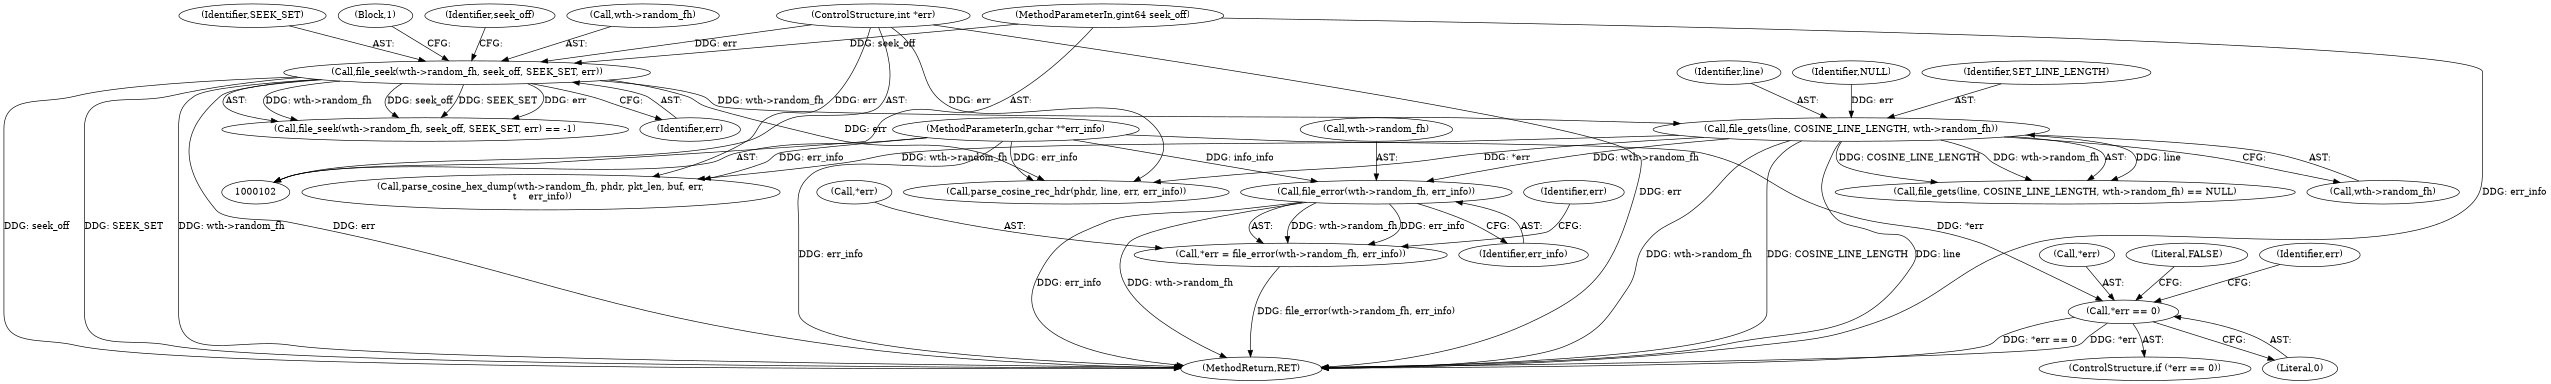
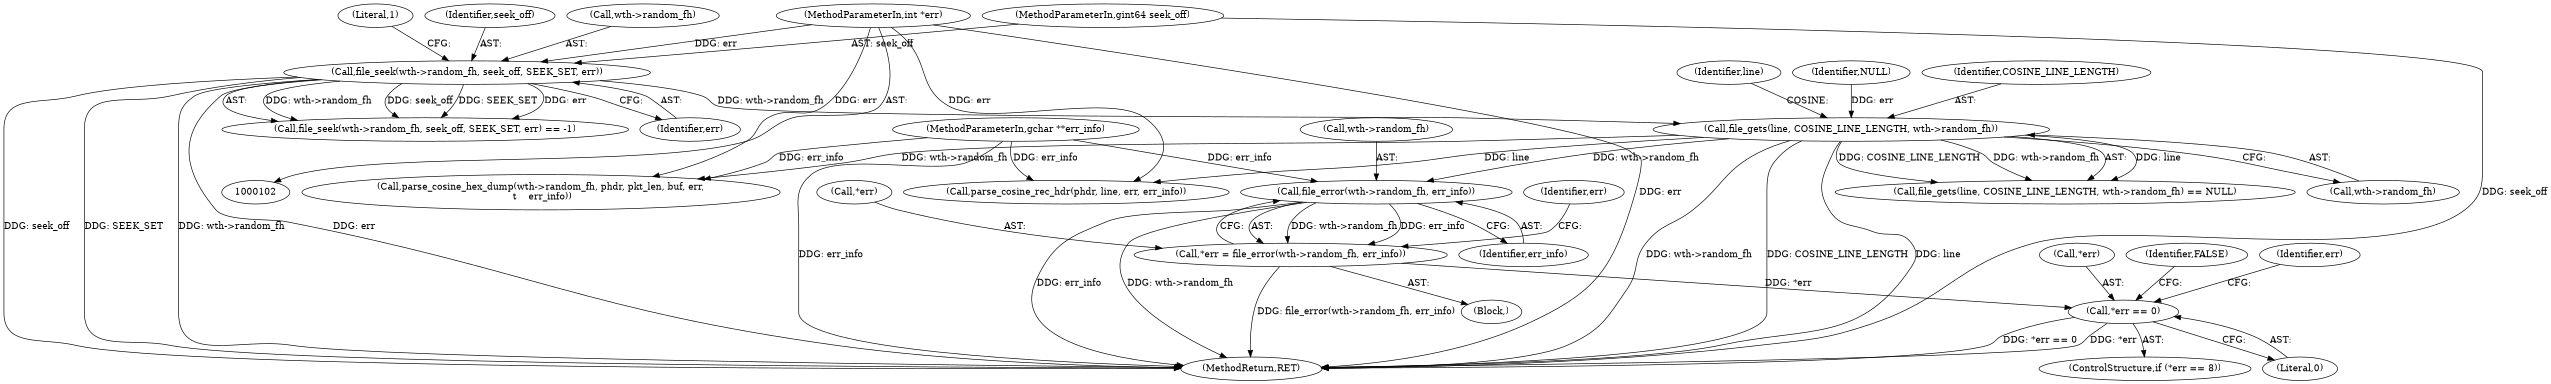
node "(Identifier,SEEK_SET)": removed
node "(Block,1)": label "(Block,1)" -> "(Literal,1)"
node "(ControlStructure,int *err)": label "(ControlStructure,int *err)" -> "(MethodParameterIn,int *err)"
edge "(Identifier,seek_off)" -> "(Call,file_seek(wth->random_fh, seek_off, SEEK_SET, err))": label "CFG: " -> "AST: "
edge "(MethodParameterIn,gint64 seek_off)" -> "(Call,file_seek(wth->random_fh, seek_off, SEEK_SET, err))": label "DDG: seek_off" -> "AST: seek_off"
node "(Identifier,SET_LINE_LENGTH)": label "(Identifier,SET_LINE_LENGTH)" -> "(Identifier,COSINE_LINE_LENGTH)"
edge "(Identifier,line)" -> "(Call,file_gets(line, COSINE_LINE_LENGTH, wth->random_fh))": label "AST: " -> "COSINE: "
edge "(MethodParameterIn,gint64 seek_off)" -> "1000102": removed, label "AST:"
edge "(Call,file_seek(wth->random_fh, seek_off, SEEK_SET, err))" -> "(Call,parse_cosine_rec_hdr(phdr, line, err, err_info))": removed, label "DDG: err"
edge "(MethodParameterIn,gchar **err_info)" -> "(Call,*err == 0)": now "(Call,*err = file_error(wth->random_fh, err_info))" -> "(Call,*err == 0)"
edge "(MethodParameterIn,gchar **err_info)" -> "(Call,file_error(wth->random_fh, err_info))": label "DDG: info_info" -> "DDG: err_info"
edge "(Call,file_gets(line, COSINE_LINE_LENGTH, wth->random_fh))" -> "(Call,parse_cosine_rec_hdr(phdr, line, err, err_info))": label "DDG: *err" -> "DDG: line"
edge "(MethodParameterIn,gchar **err_info)" -> "1000102": removed, label "AST:"
edge "(MethodParameterIn,gint64 seek_off)" -> "(MethodReturn,RET)": label "DDG: err_info" -> "DDG: seek_off"
edge "(Call,*err = file_error(wth->random_fh, err_info))" -> "(Call,file_error(wth->random_fh, err_info))": added, label "CFG:"
node "(Literal,FALSE)": label "(Literal,FALSE)" -> "(Identifier,FALSE)"
node "(Block,)": added
node "(ControlStructure,if (*err == 0))": label "(ControlStructure,if (*err == 0))" -> "(ControlStructure,if (*err == 8))"
